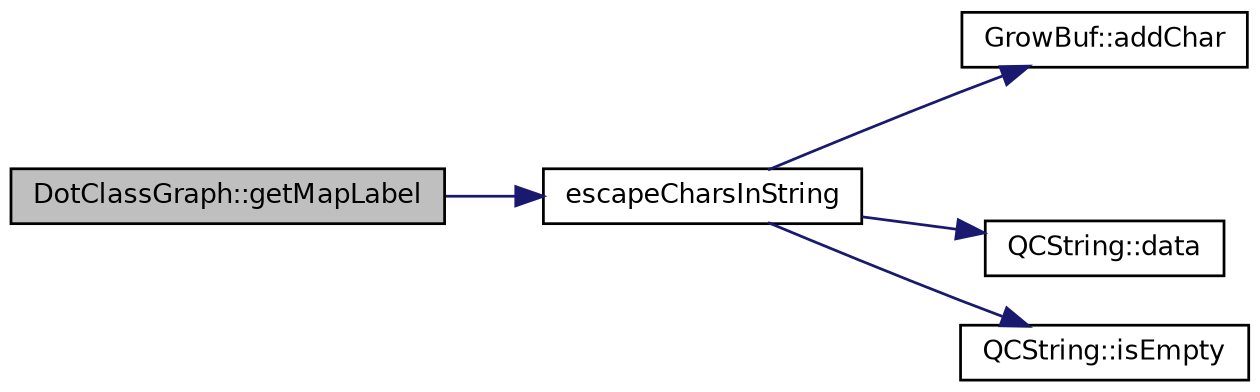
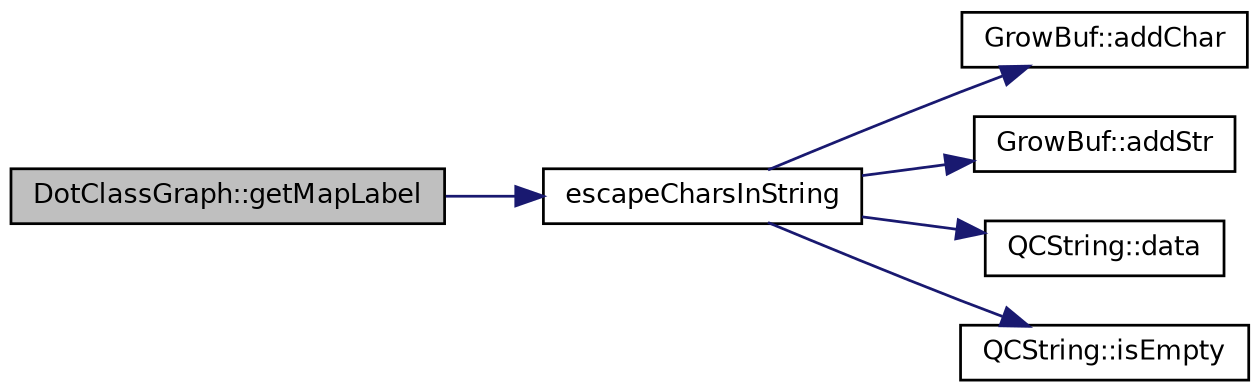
node "GrowBuf::addStr": added
